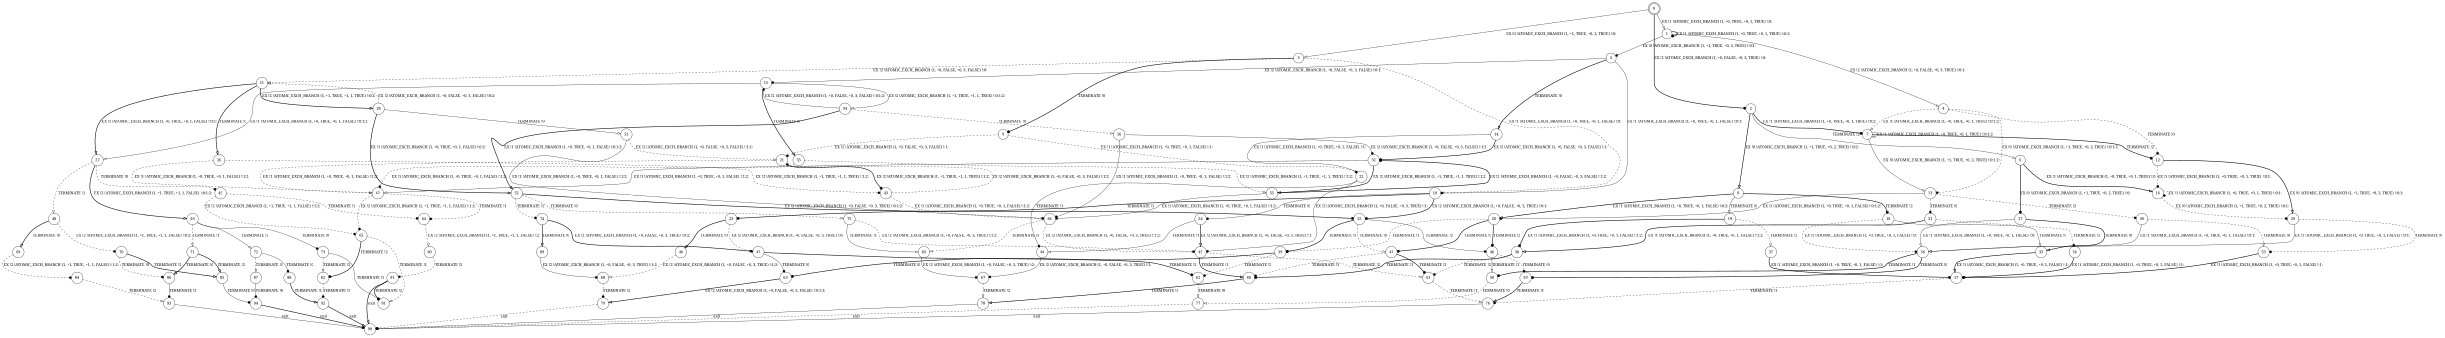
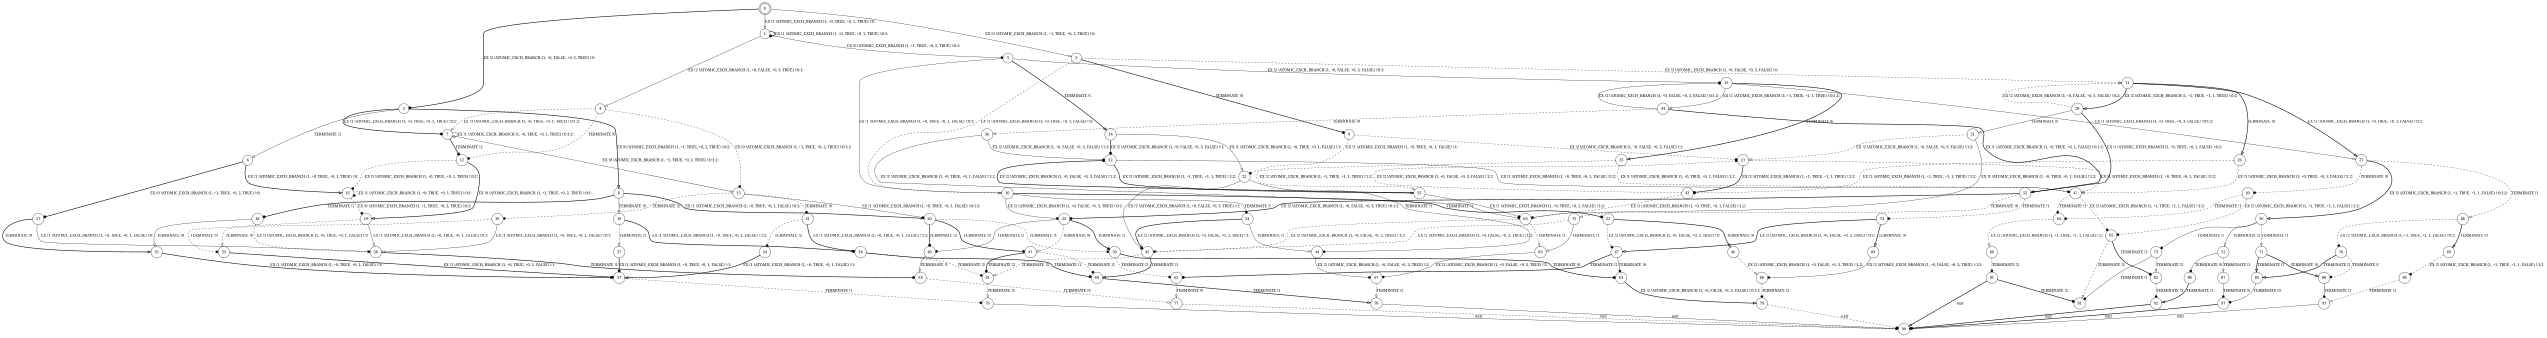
edge "5" -> "10": arrowhead dot -> onormal
edge "10" -> "25": style bold -> solid
node "59": removed
node "94": label "94" -> "97"
